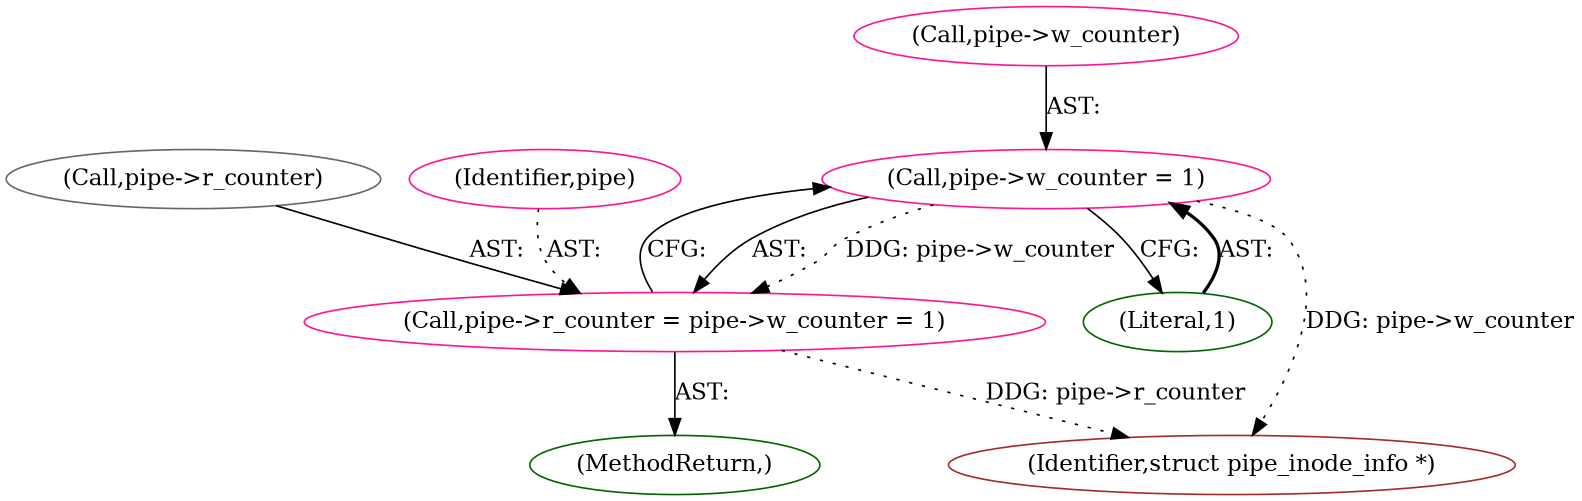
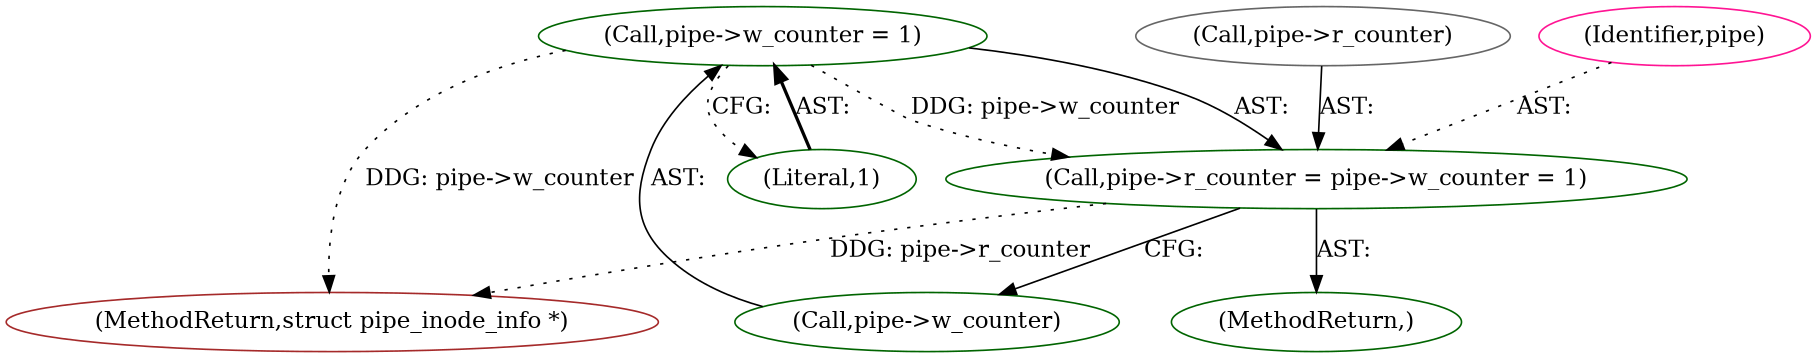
node "(Call,pipe->w_counter)": color deeppink -> darkgreen
node "(Call,pipe->w_counter = 1)": color deeppink -> darkgreen
edge "(Call,pipe->r_counter = pipe->w_counter = 1)" -> "(Call,pipe->w_counter = 1)": now "(Call,pipe->r_counter = pipe->w_counter = 1)" -> "(Call,pipe->w_counter)"
edge "(Call,pipe->w_counter = 1)" -> "(Literal,1)": style solid -> dotted
node "(Call,pipe->r_counter = pipe->w_counter = 1)": color deeppink -> darkgreen
node "(Identifier,struct pipe_inode_info *)": label "(Identifier,struct pipe_inode_info *)" -> "(MethodReturn,struct pipe_inode_info *)"
